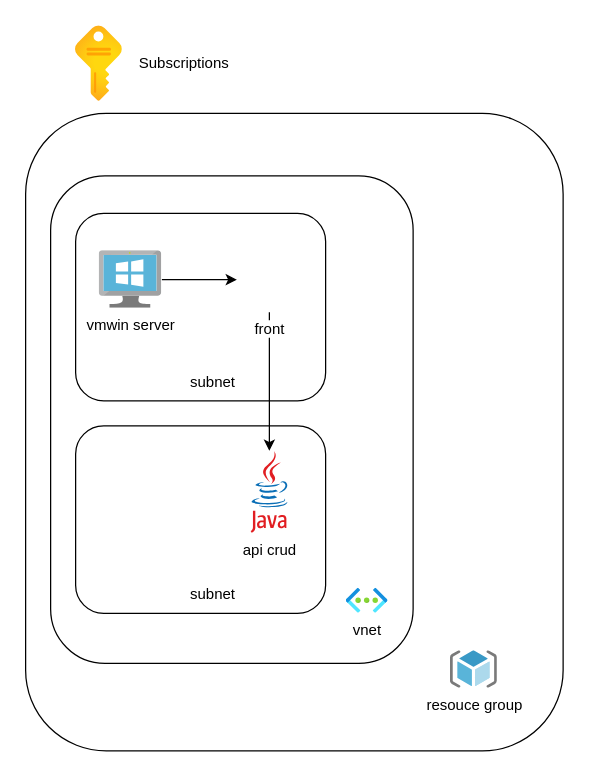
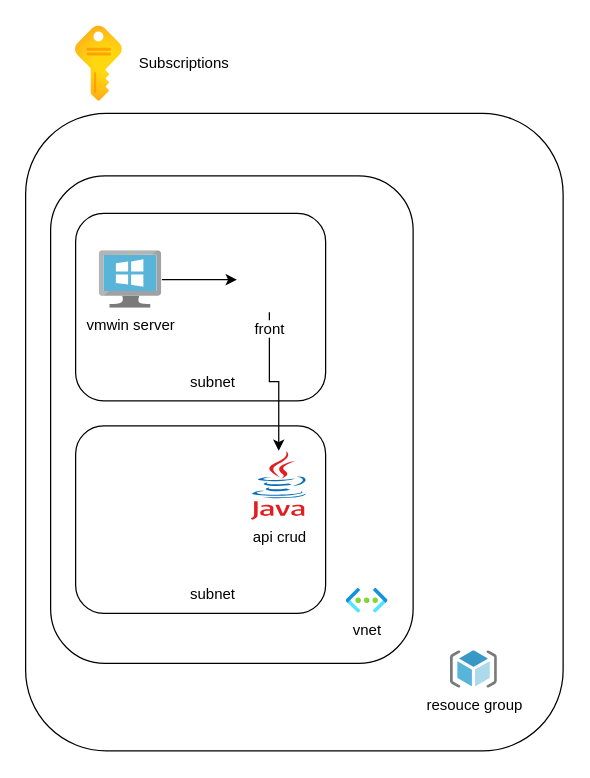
node "api crud": size 38x82 -> 56x69
